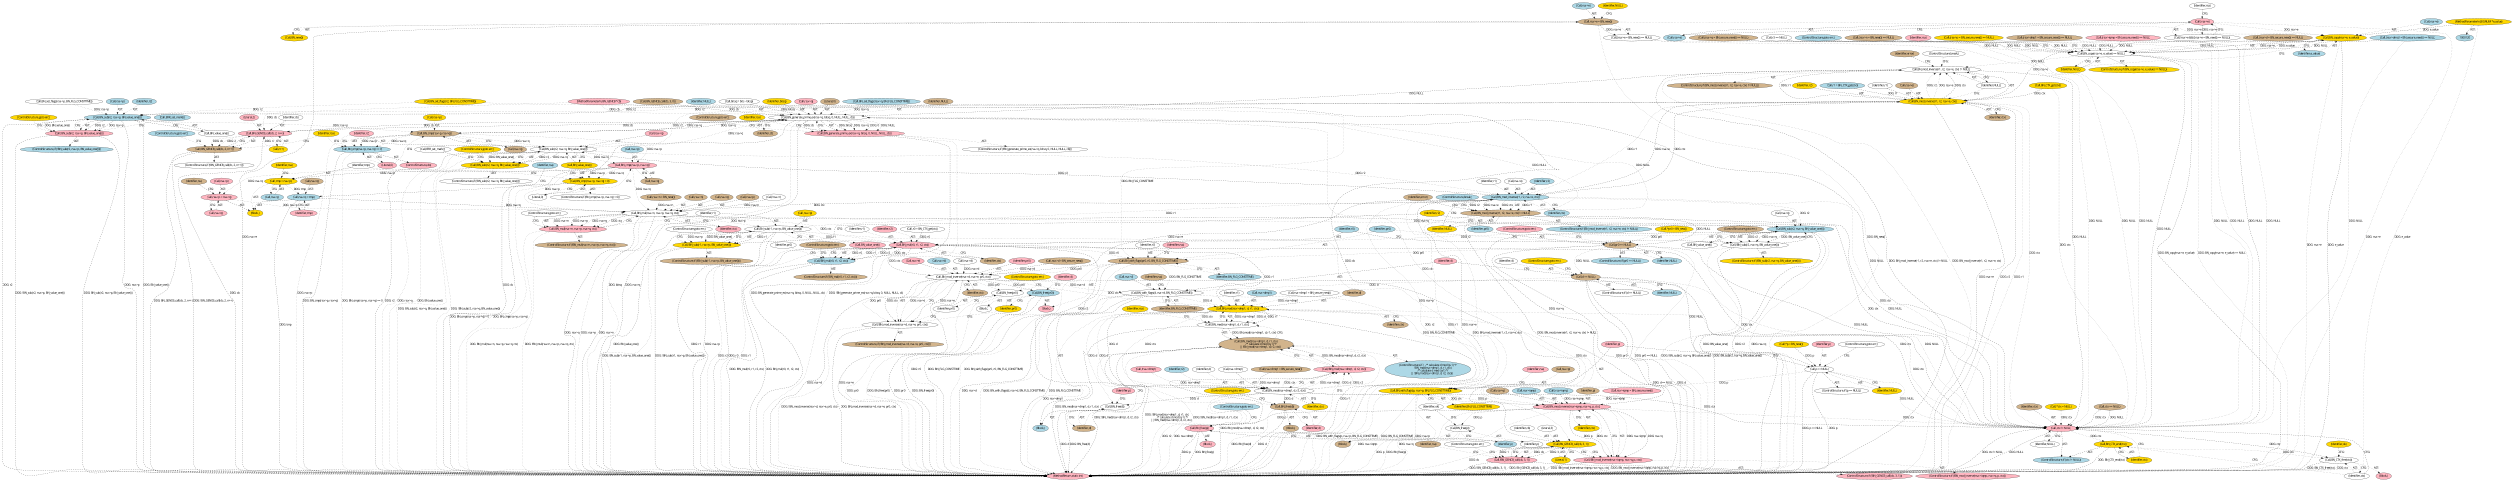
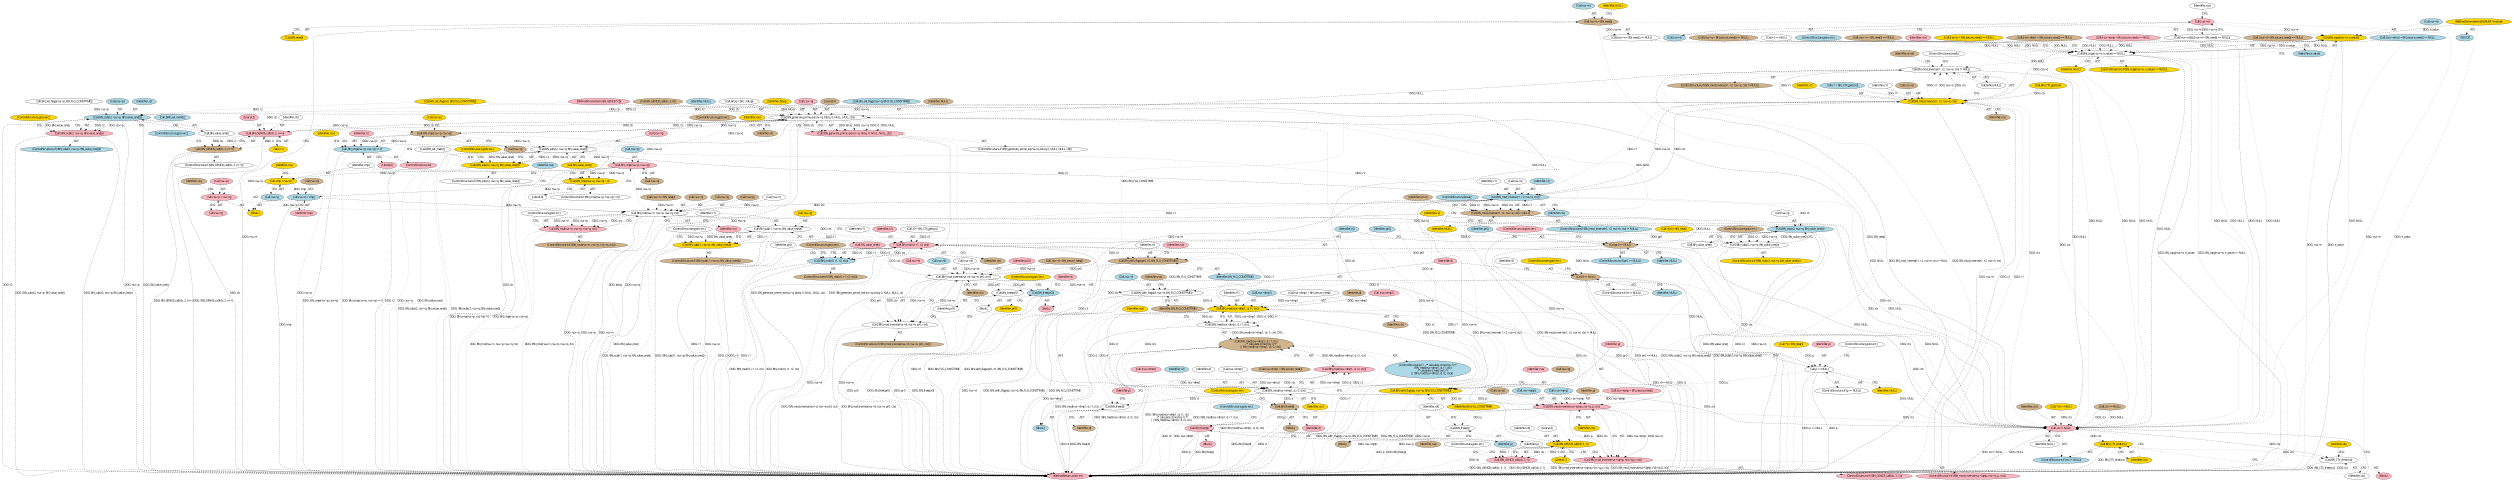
node "(Call,!rsa->dmp1)": added
